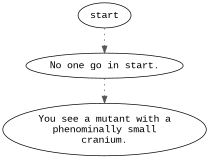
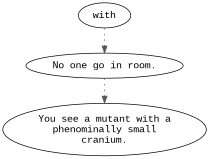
node "start": label "start" -> "with"
node "No one go in start.": label "No one go in start." -> "No one go in room."
